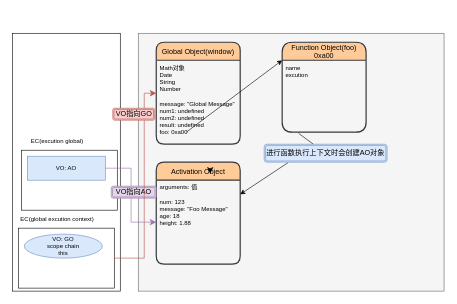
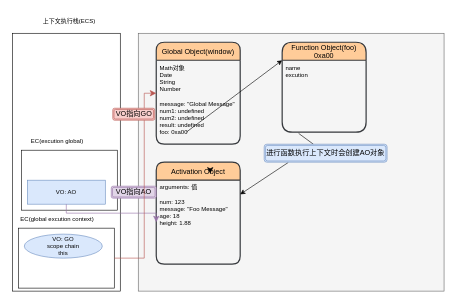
node "上下文执行栈(ECS)": added
node "VO: AO": moved (66, 168) -> (66, 192)
